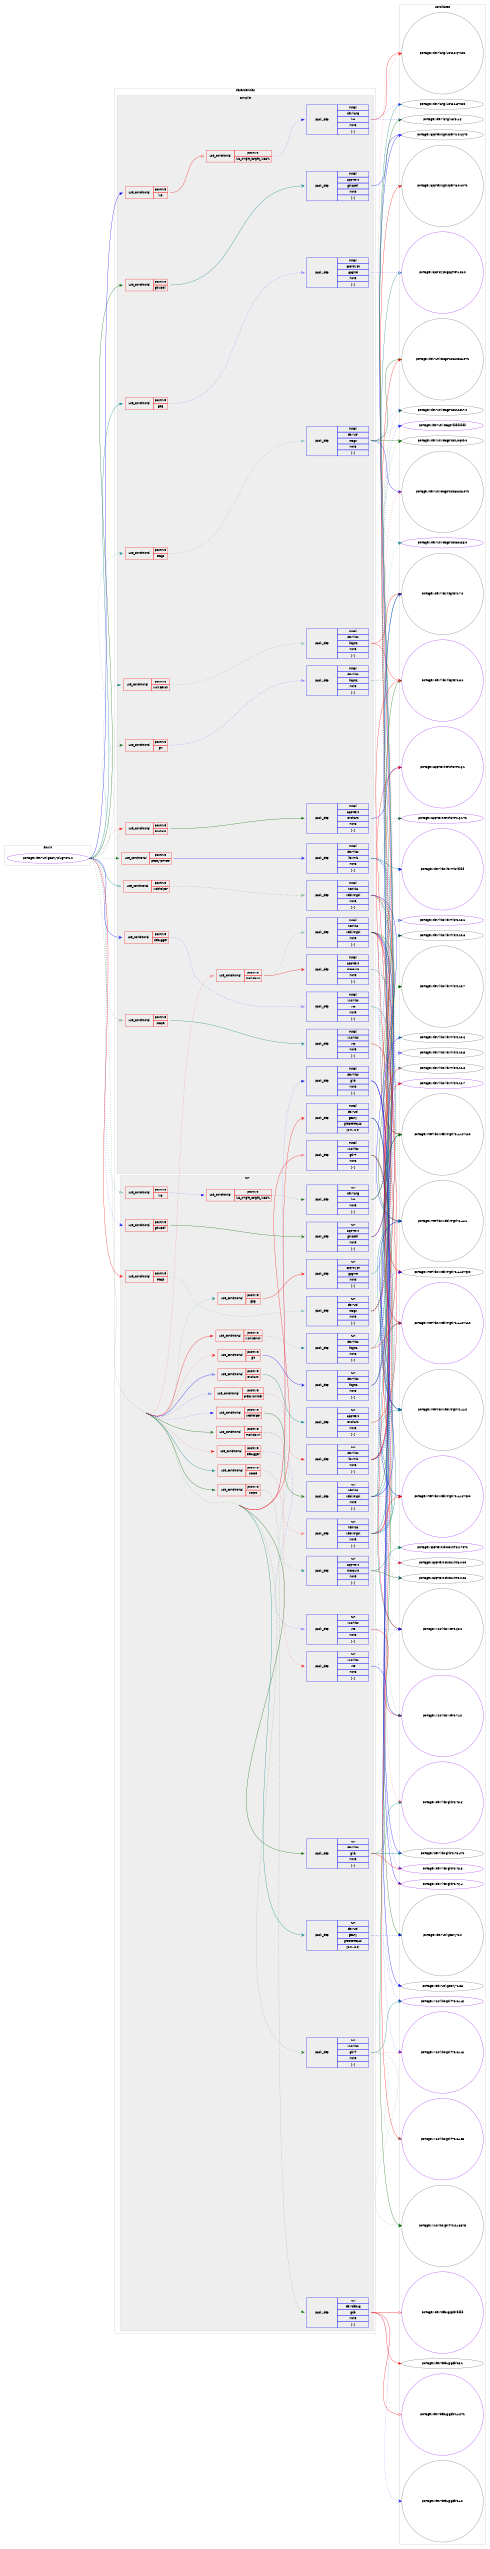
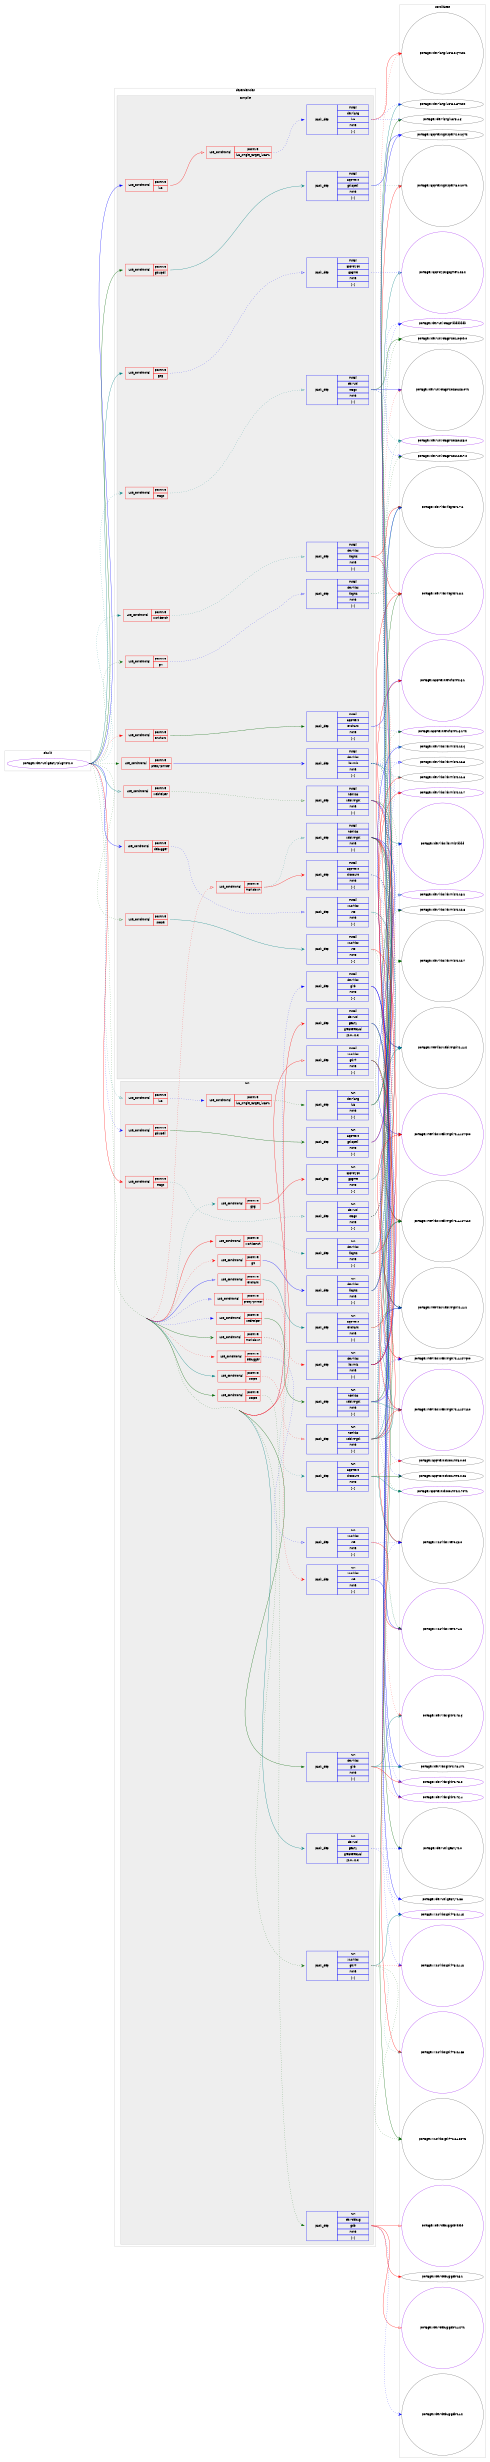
node "portage://dev-util/ctags-20220828.0-r1": removed
